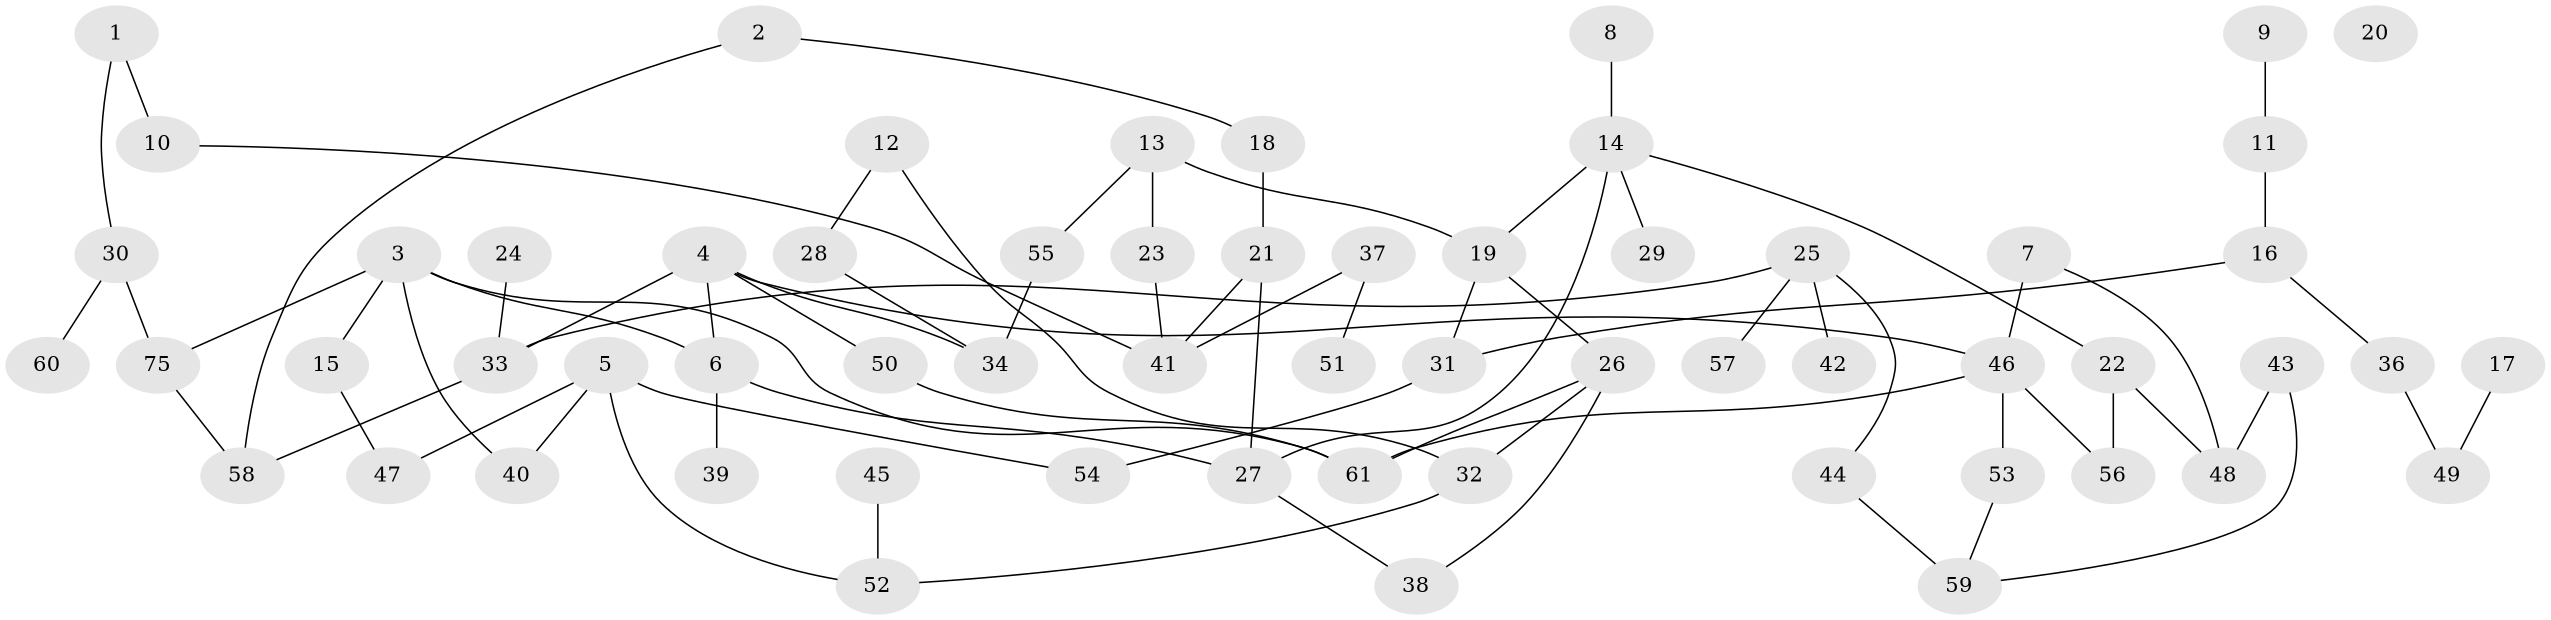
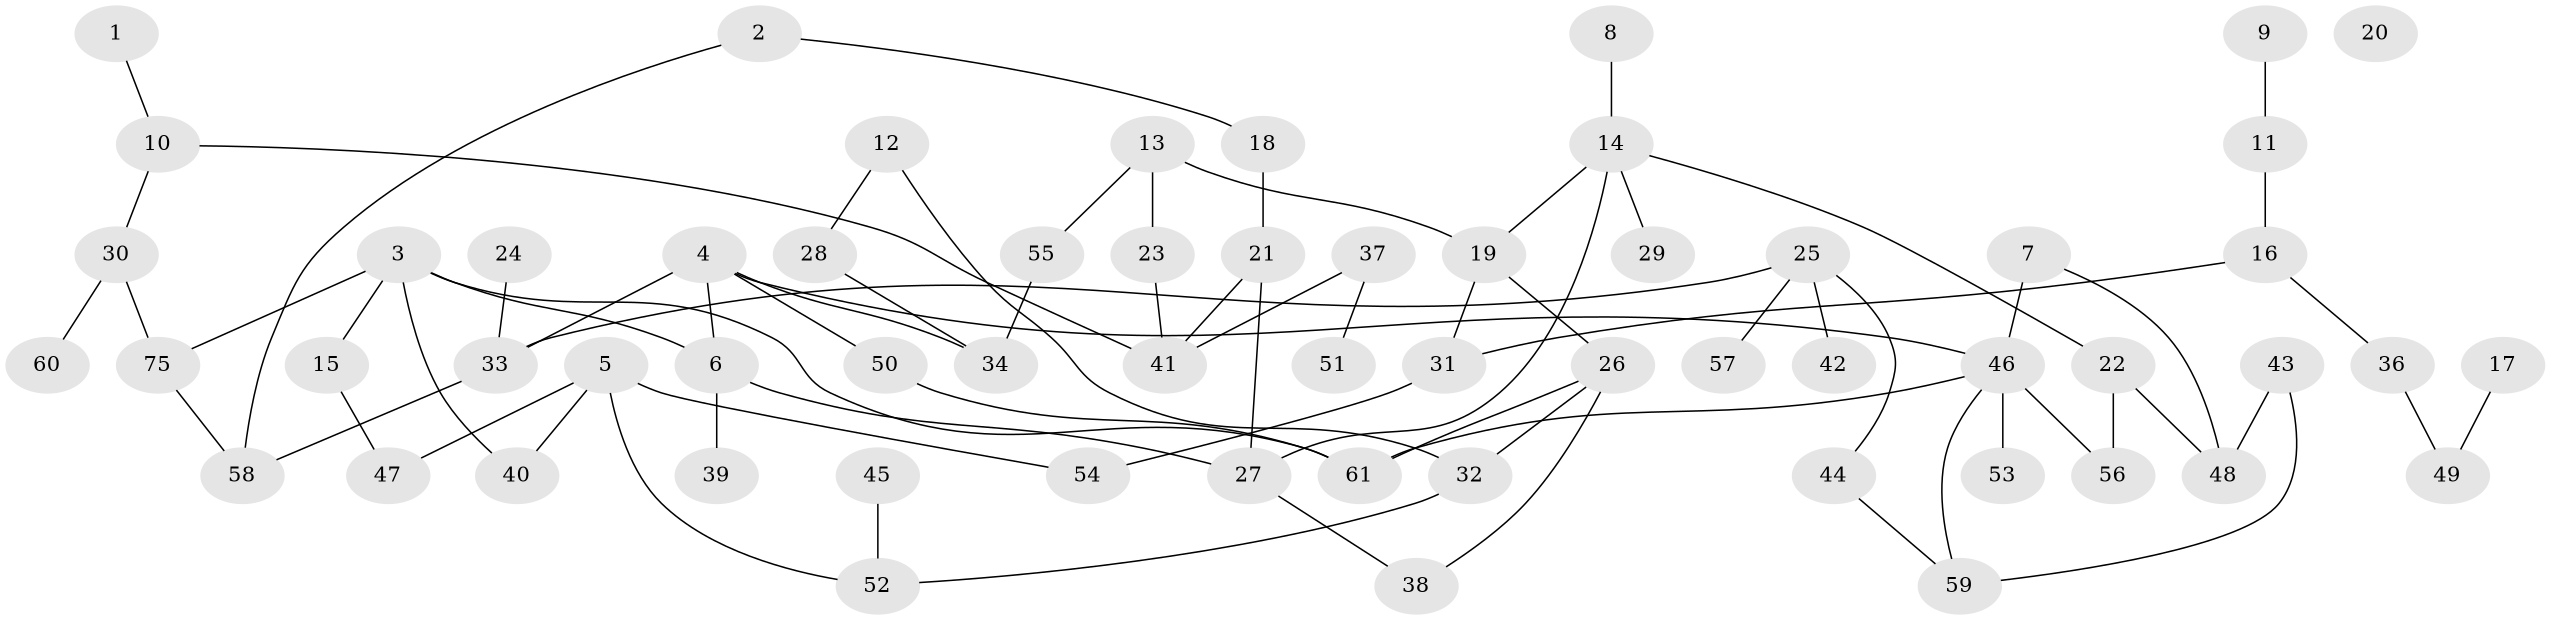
edge "1" -- "30": now "10" -- "30"
edge "53" -- "59": now "46" -- "59"
